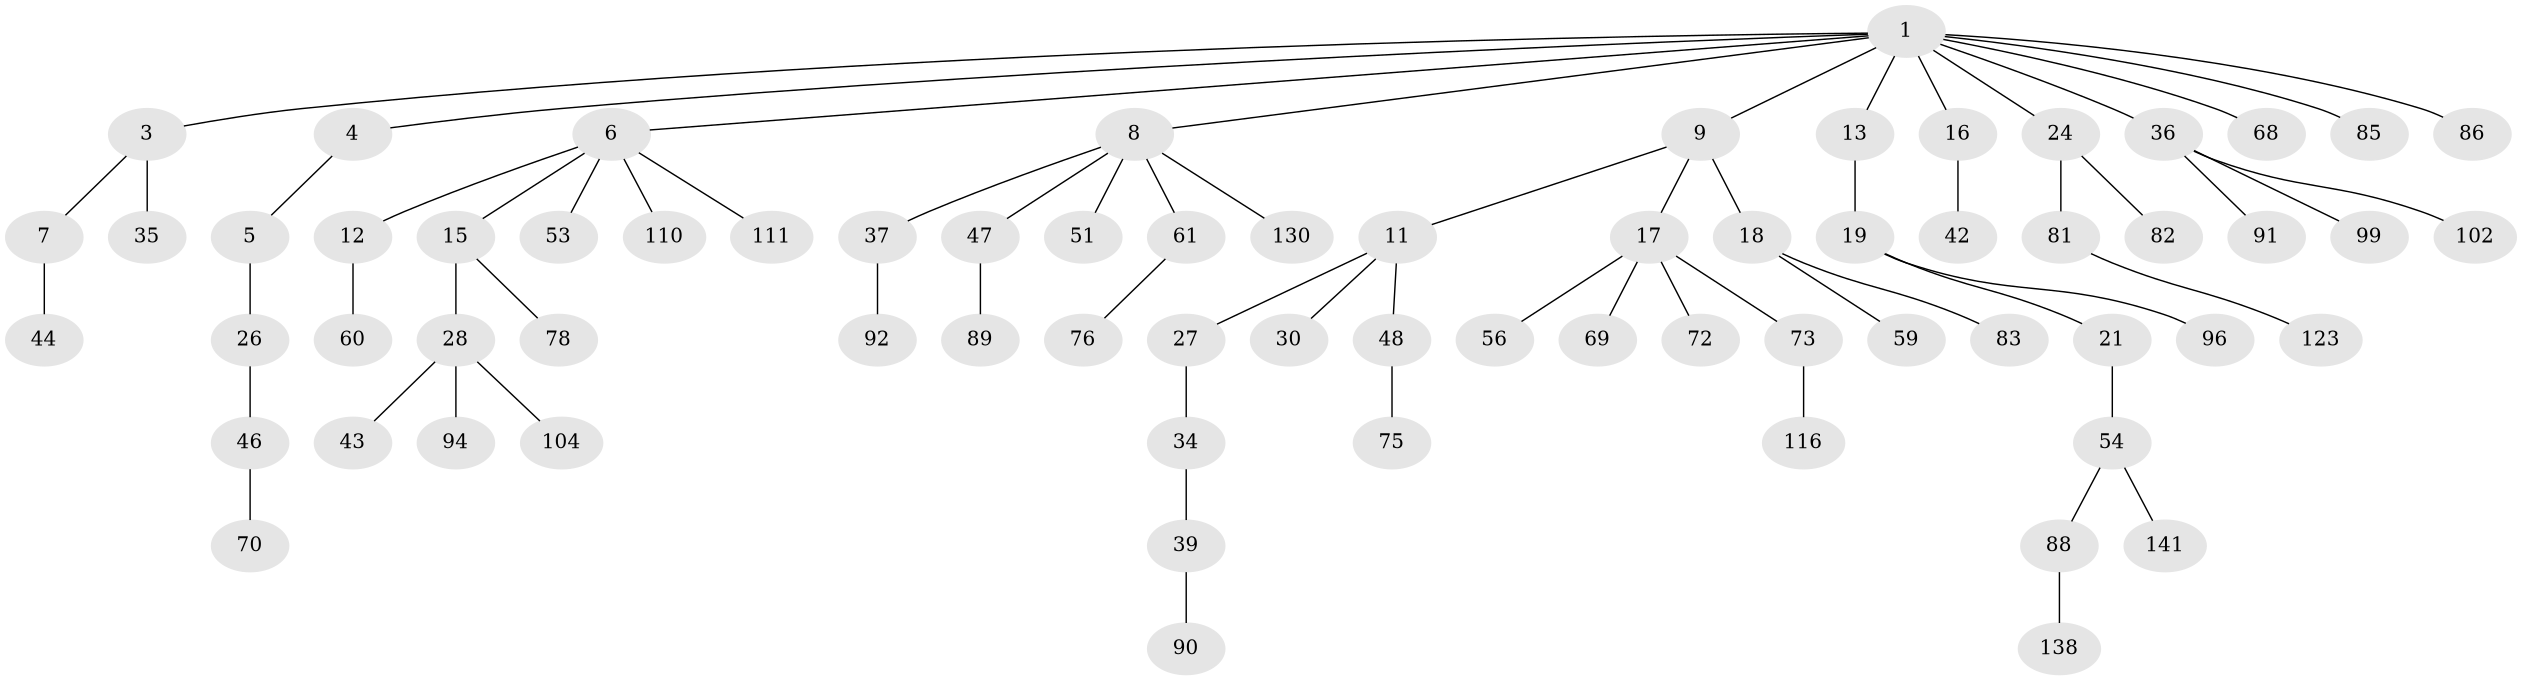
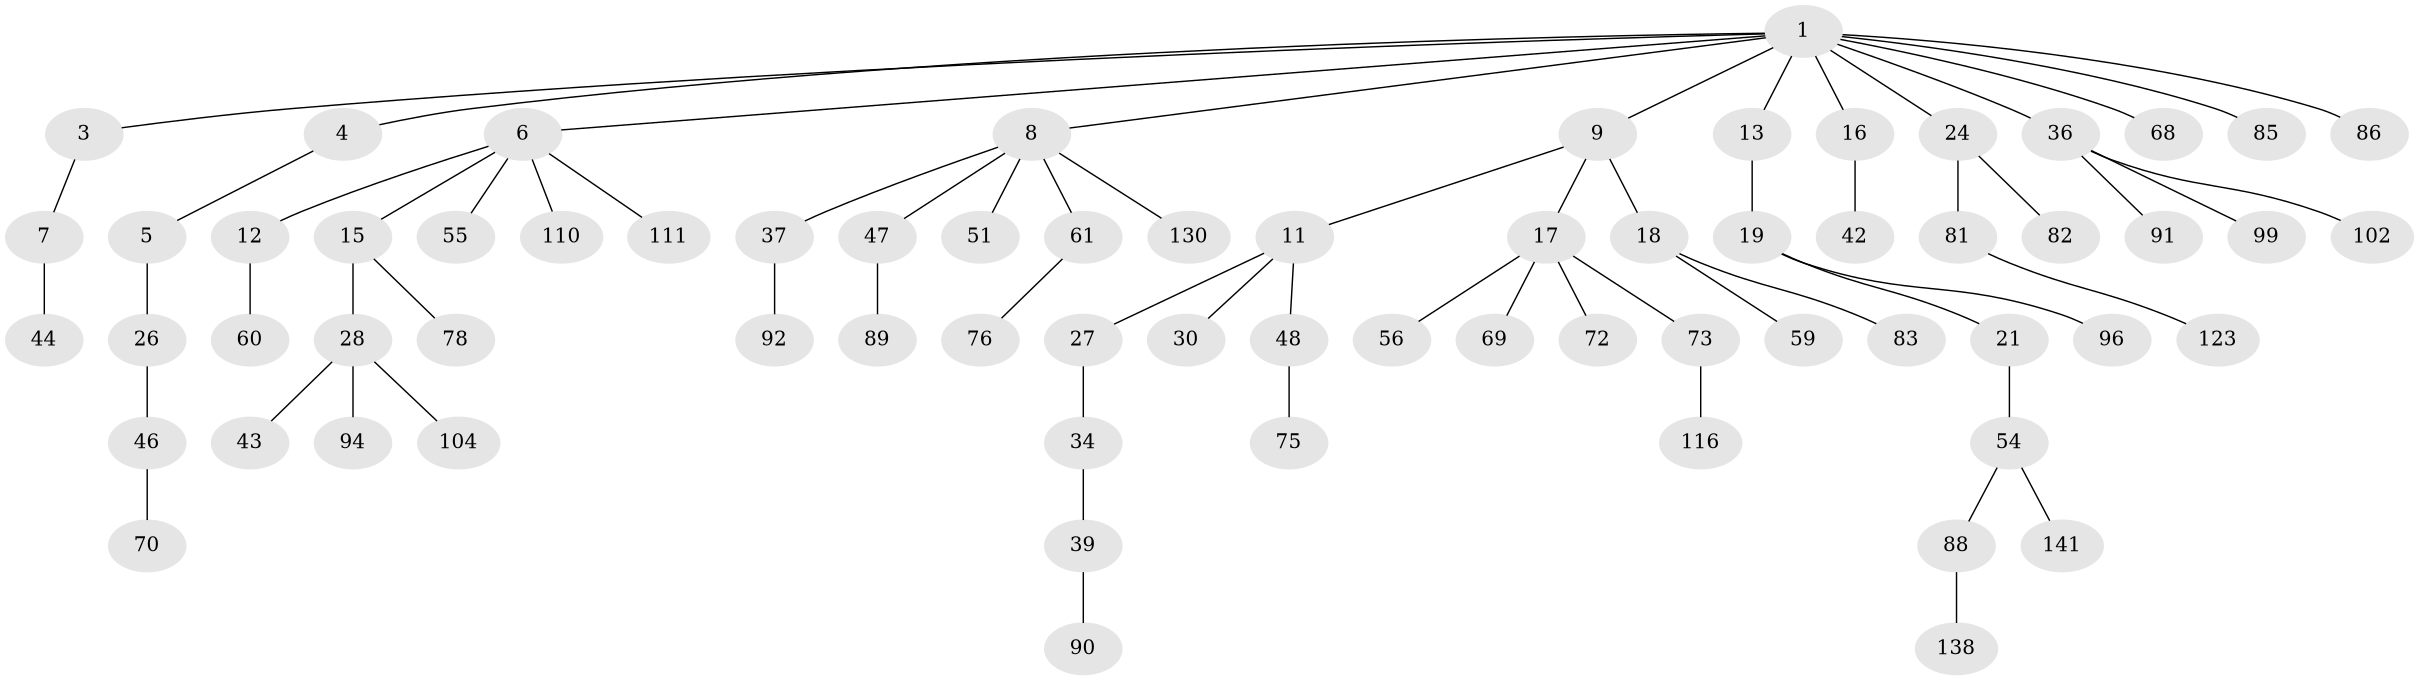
node "35": removed
node "53": label "53" -> "55"
